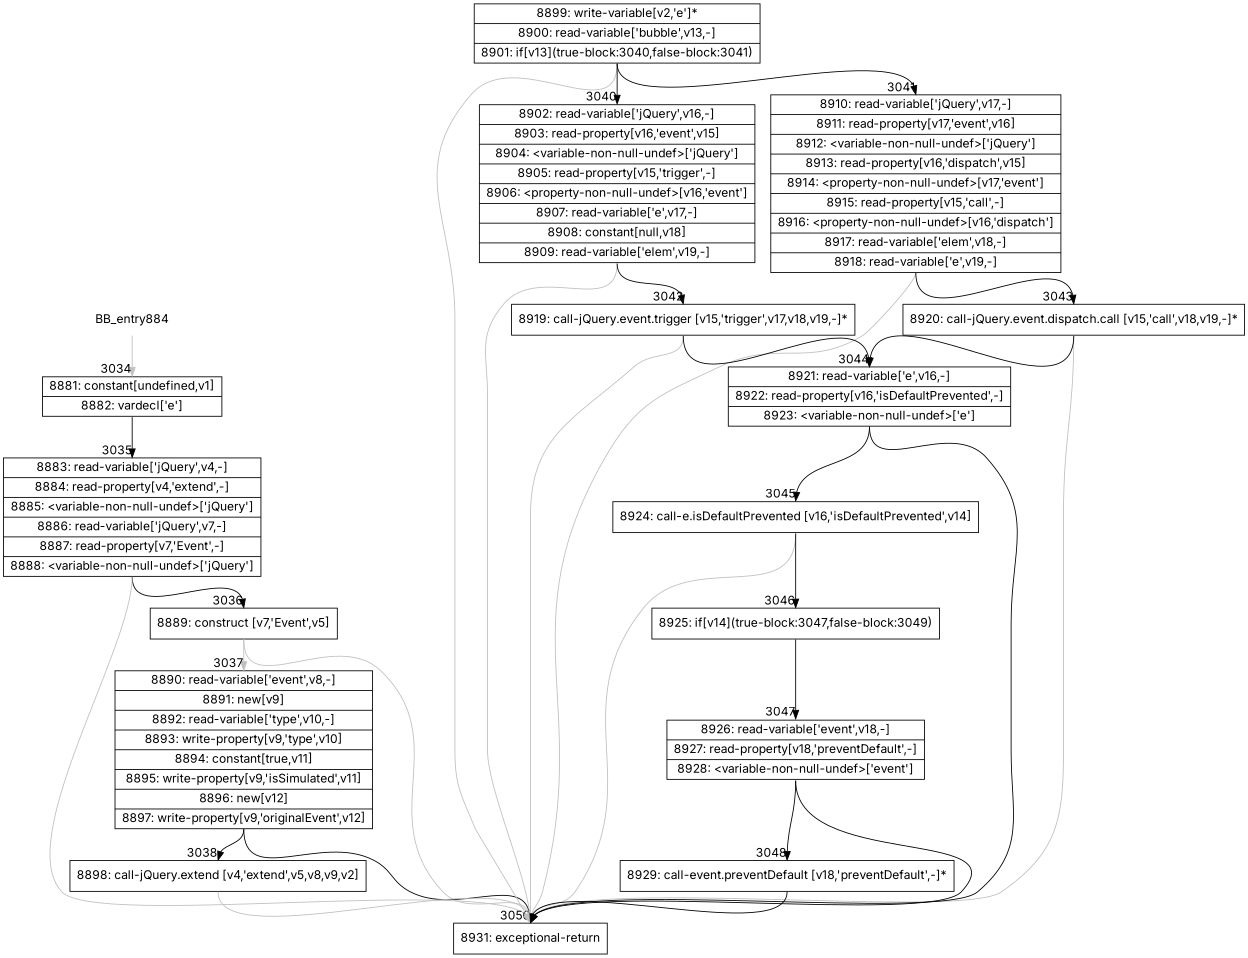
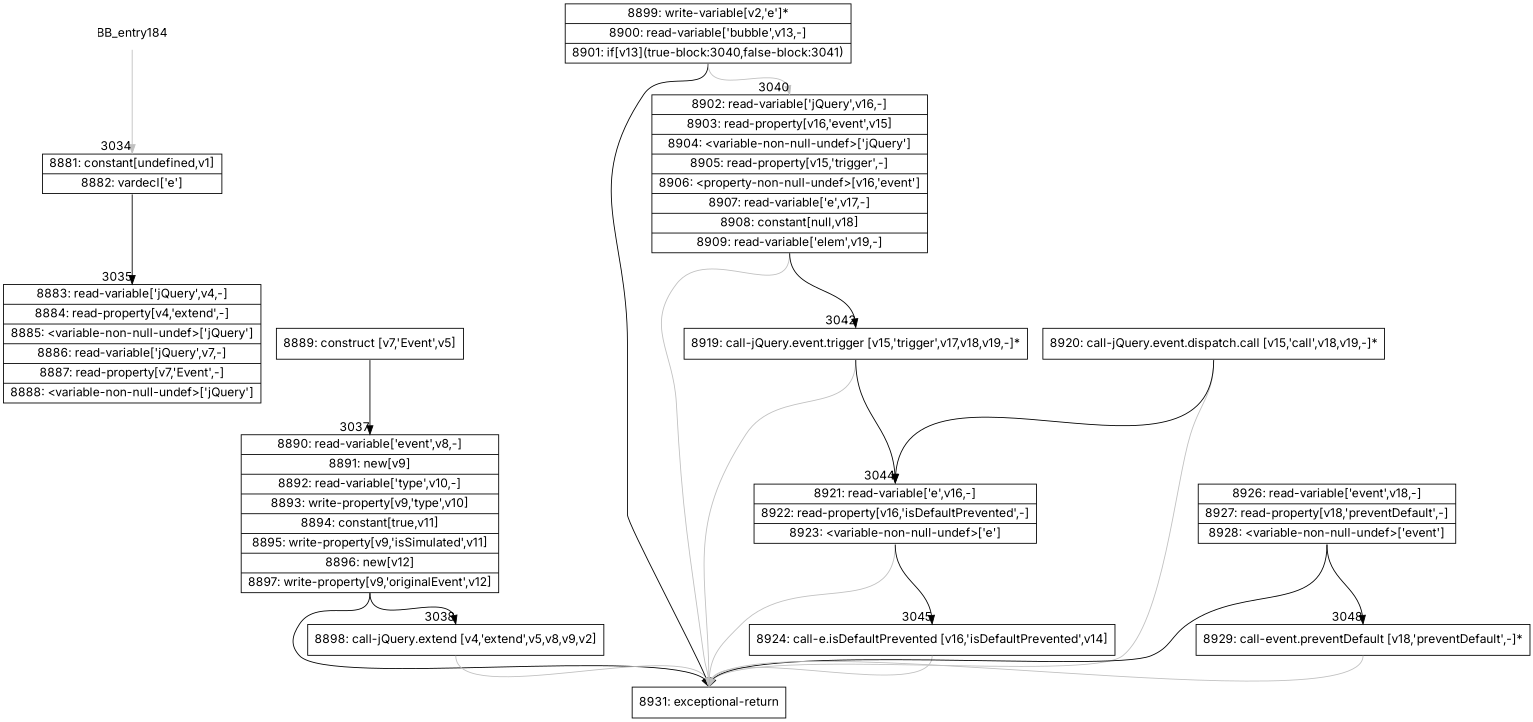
edge "8899: write-variable[v2,'e']*" -> "8902: read-variable['jQuery',v16,-]": color black -> gray
node "8910: read-variable['jQuery',v17,-]": removed
node "BB_entry884": label "BB_entry884" -> "BB_entry184"
edge "8899: write-variable[v2,'e']*" -> "8931: exceptional-return": color gray -> black
edge "8883: read-variable['jQuery',v4,-]" -> "8889: construct [v7,'Event',v5]": removed
node "8925: if[v14](true-block:3047,false-block:3049)": removed
edge "8889: construct [v7,'Event',v5]" -> "8890: read-variable['event',v8,-]": color gray -> black
edge "8889: construct [v7,'Event',v5]" -> "8931: exceptional-return": removed
edge "8921: read-variable['e',v16,-]" -> "8931: exceptional-return": color black -> gray
edge "8883: read-variable['jQuery',v4,-]" -> "8931: exceptional-return": removed
edge "8929: call-event.preventDefault [v18,'preventDefault',-]*" -> "8931: exceptional-return": color black -> gray
